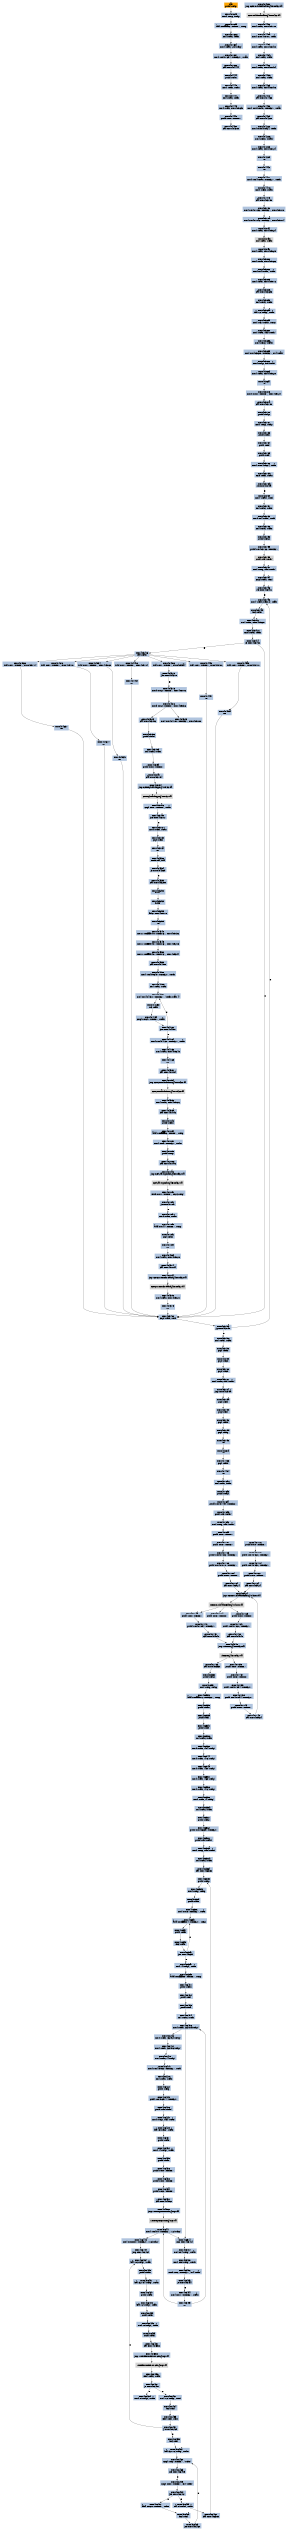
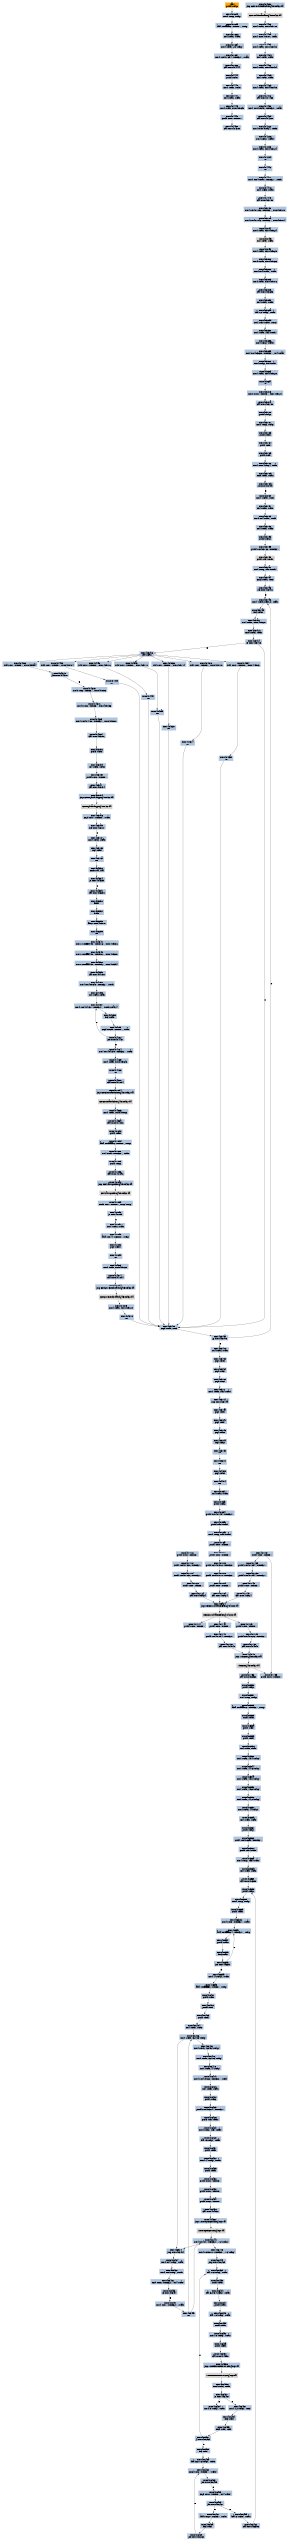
edge "0x0040431c movb $0x2<UINT8>, 0x00409036" -> "0x0040432d call 0x0040319c": now "0x00404323 movl $0x404180<UINT32>, 0x00409000" -> "0x0040432d call 0x0040319c"
edge "0x00407735 pushl $0x0<UINT8>" -> "0x00407737 pushl $0x0<UINT8>": reversed
